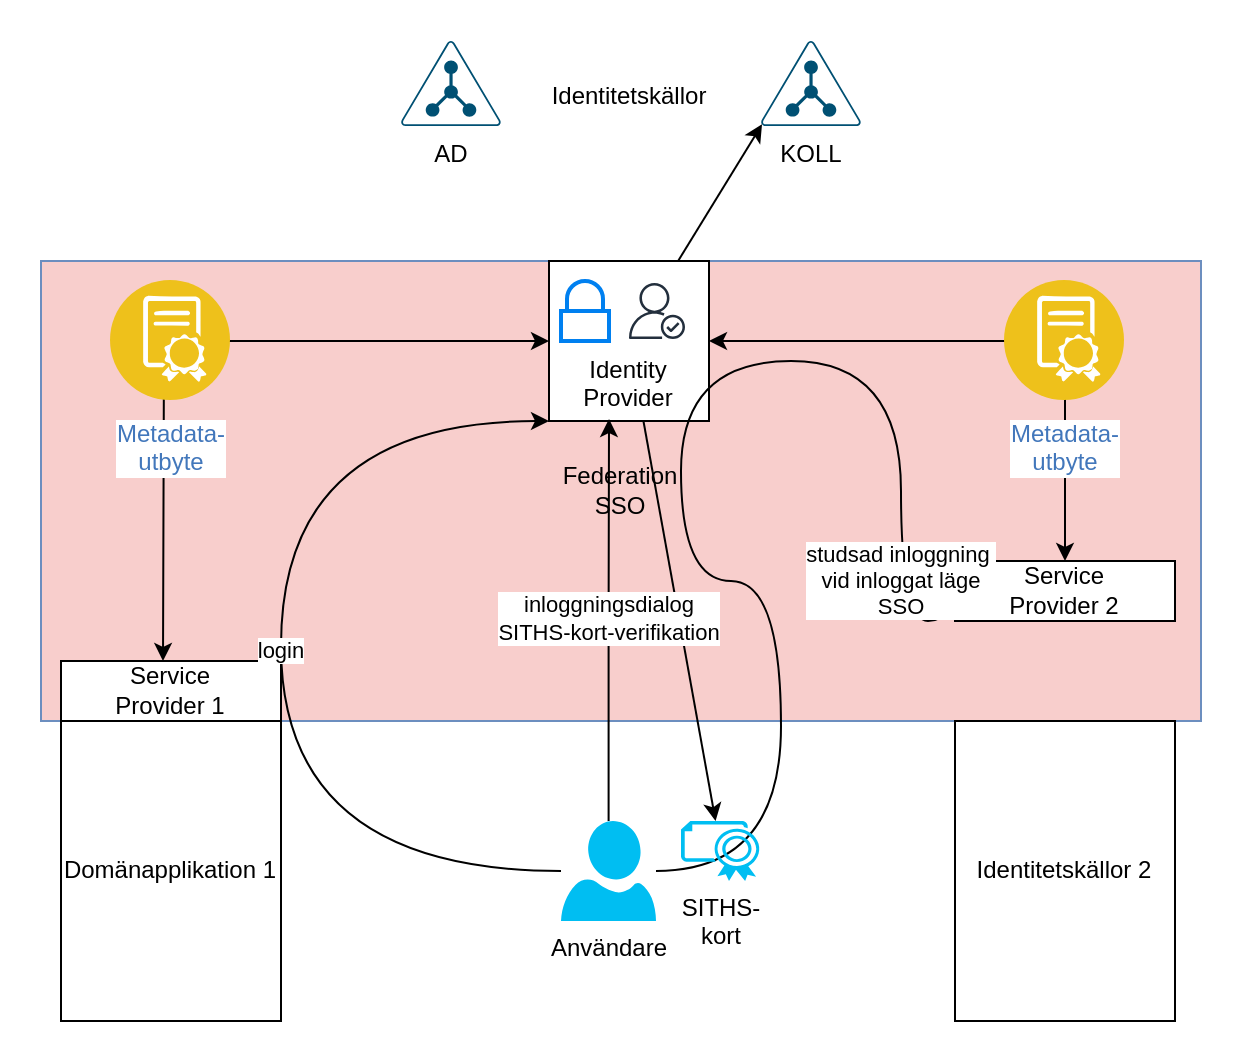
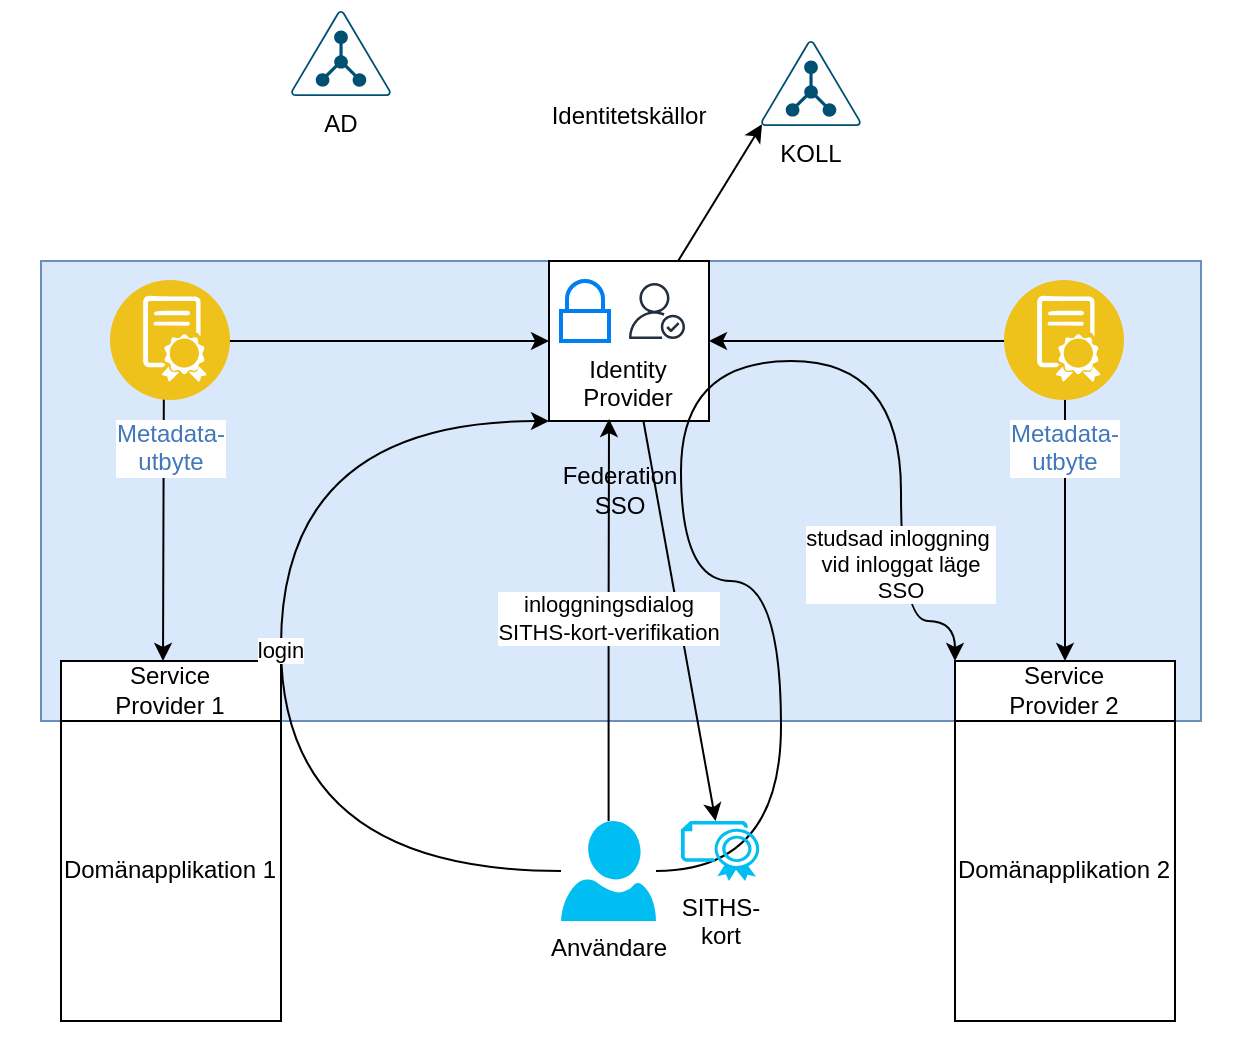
node "AD": moved (451, 84) -> (341, 54)
node "Identitetskällor": moved (629, 96) -> (629, 116)
node "Federation SSO": fillcolor #f8cecc -> #dae8fc
node "Service Provider 2": moved (1065, 591) -> (1065, 691)
node "Identitetskällor 2": label "Identitetskällor 2" -> "Domänapplikation 2"
